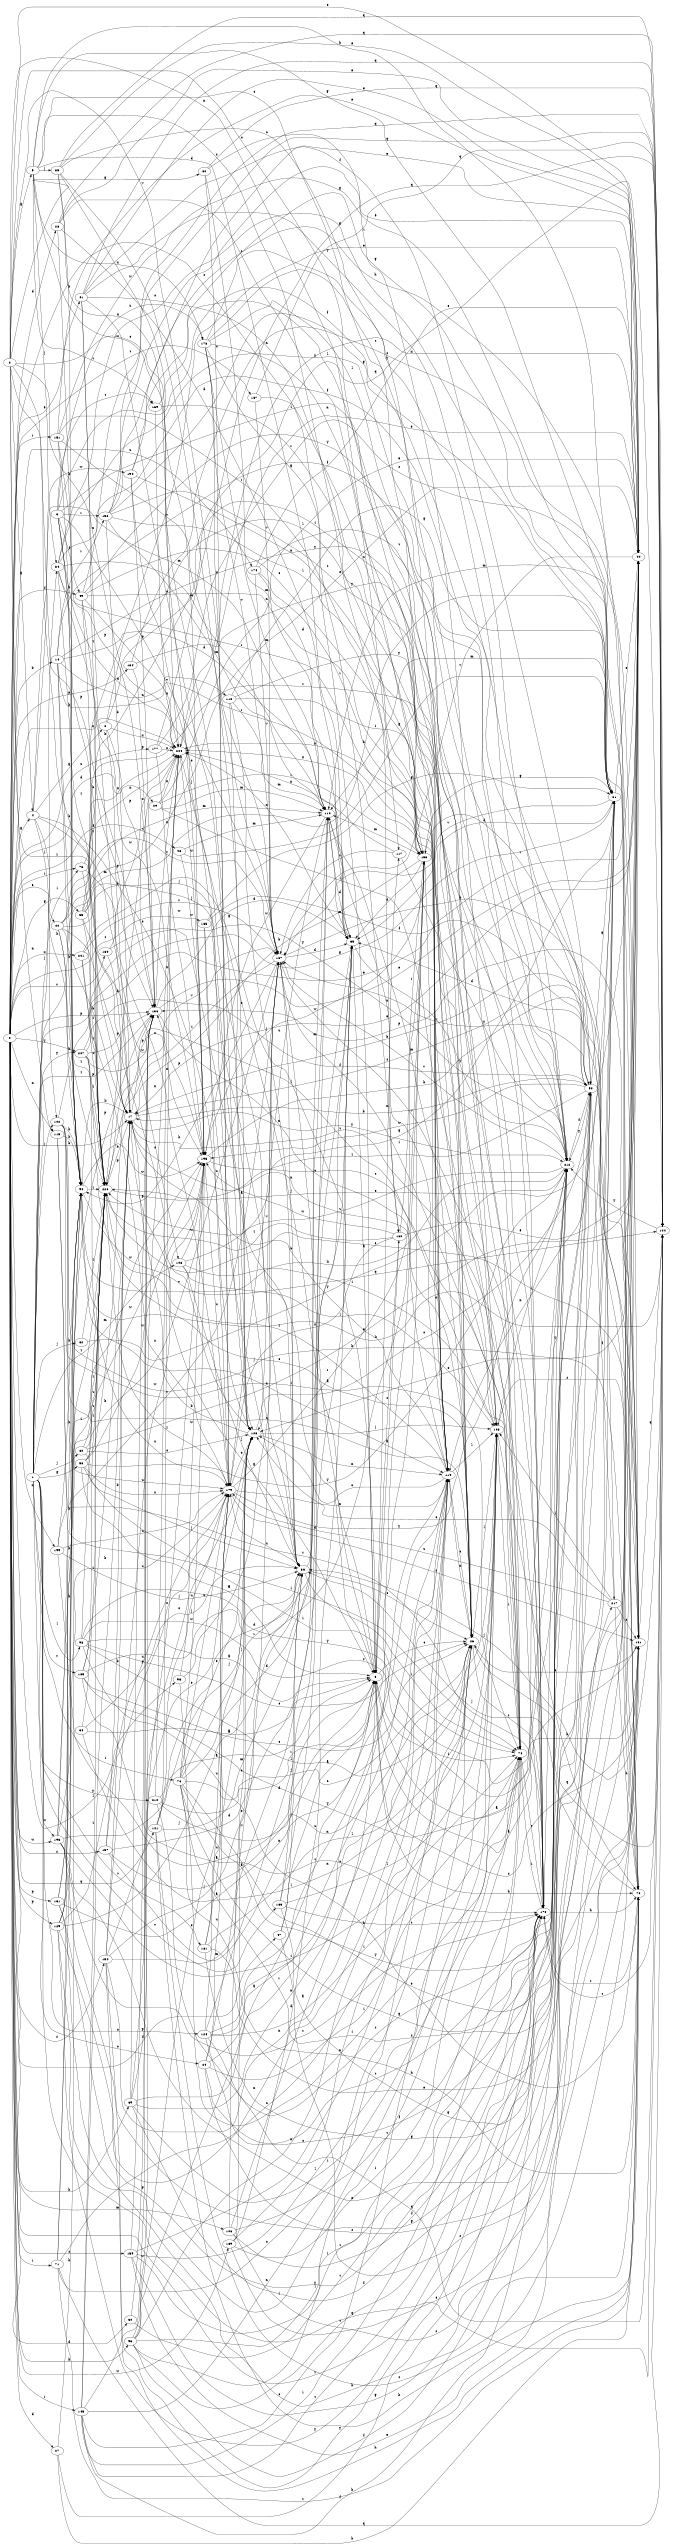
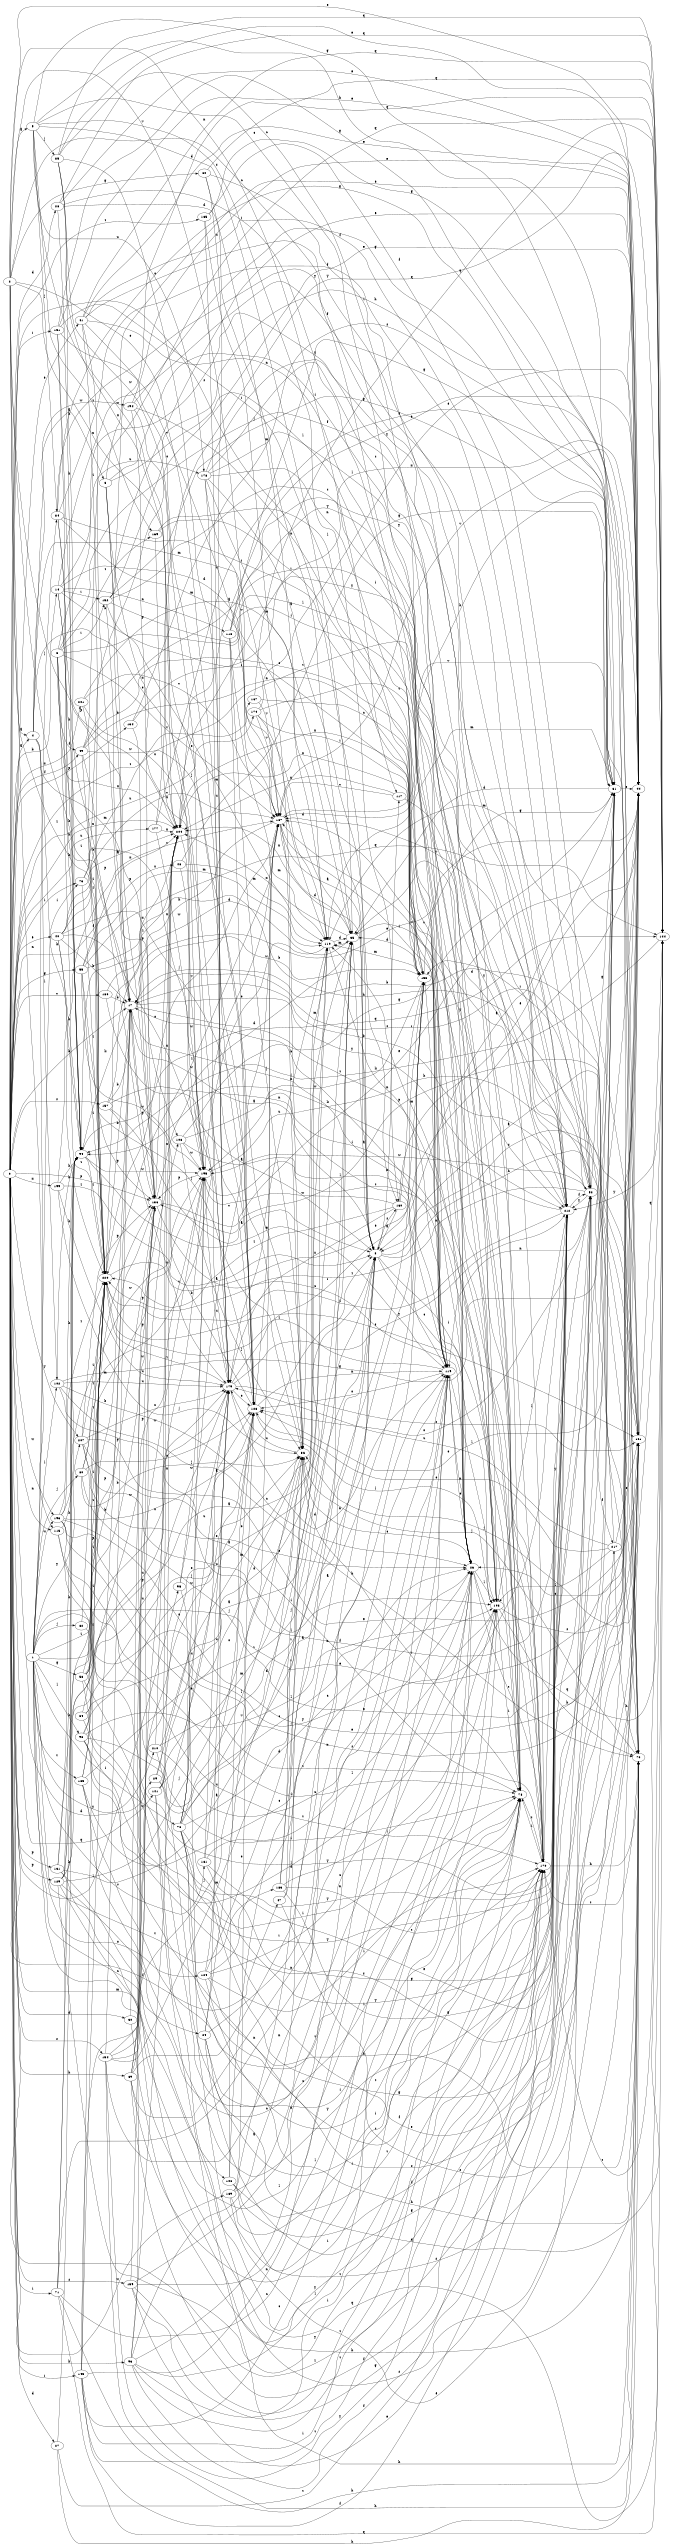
edge "29" -> "44": now "6" -> "44"
